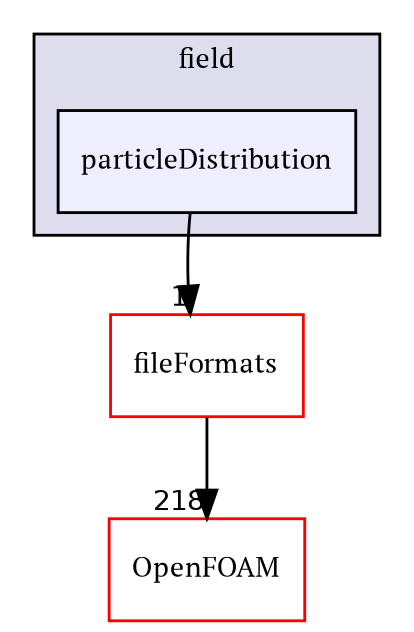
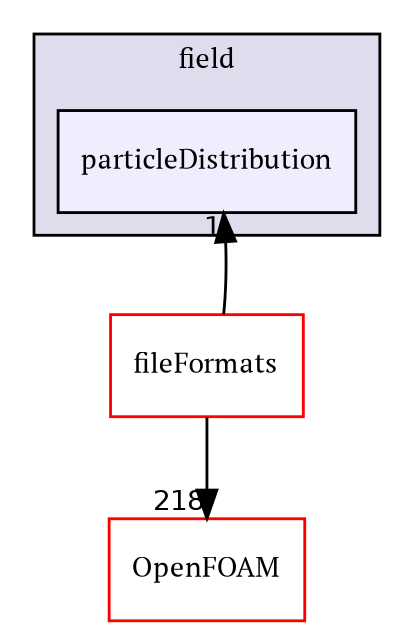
edge "particleDistribution" -> "fileFormats": reversed
